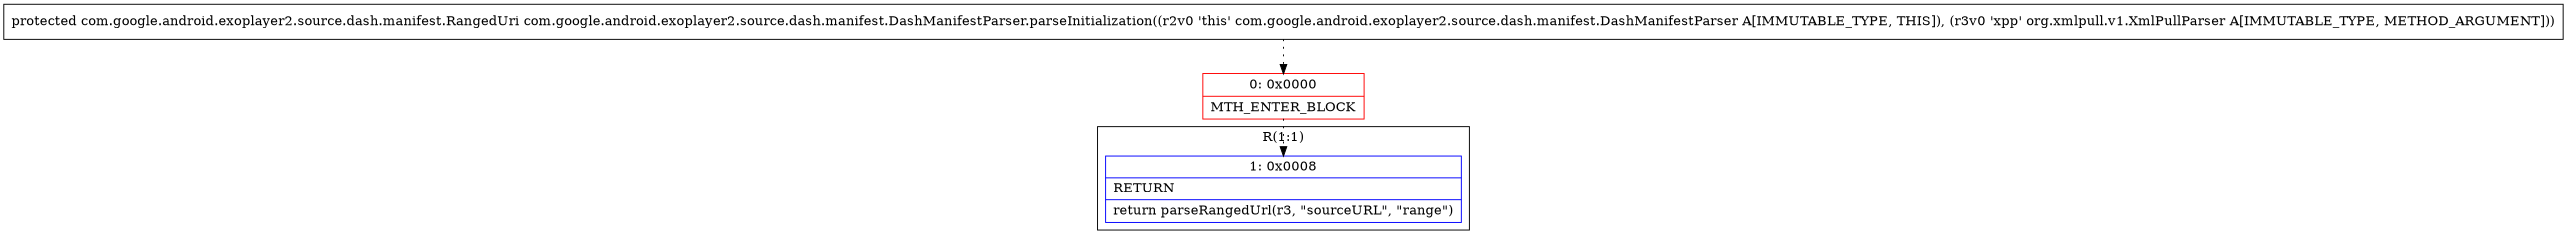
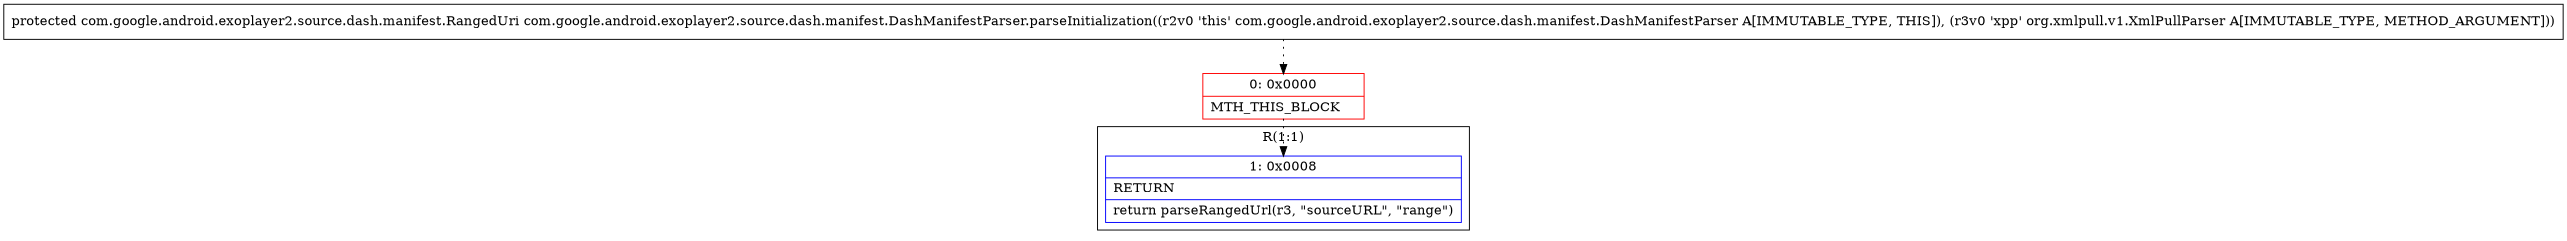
node "0: 0x0000": text "MTH_ENTER_BLOCK" -> "MTH_THIS_BLOCK"
